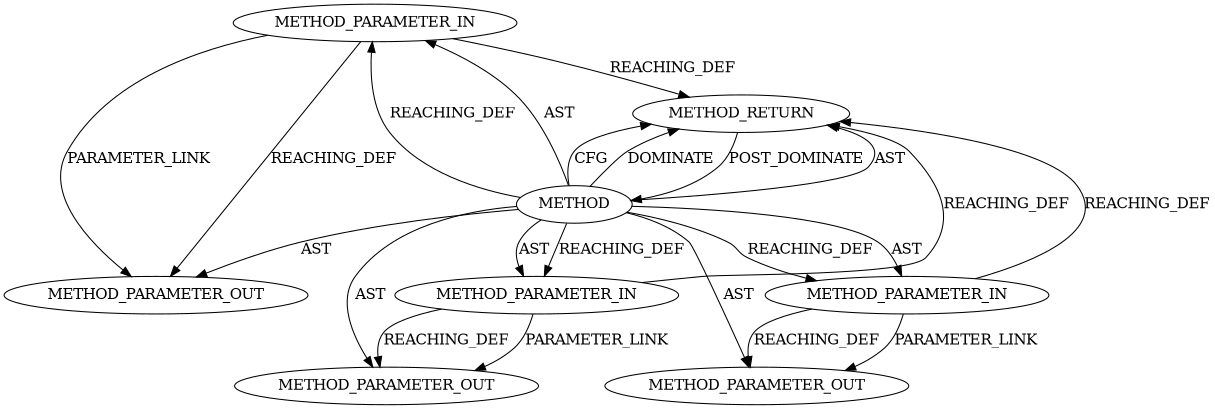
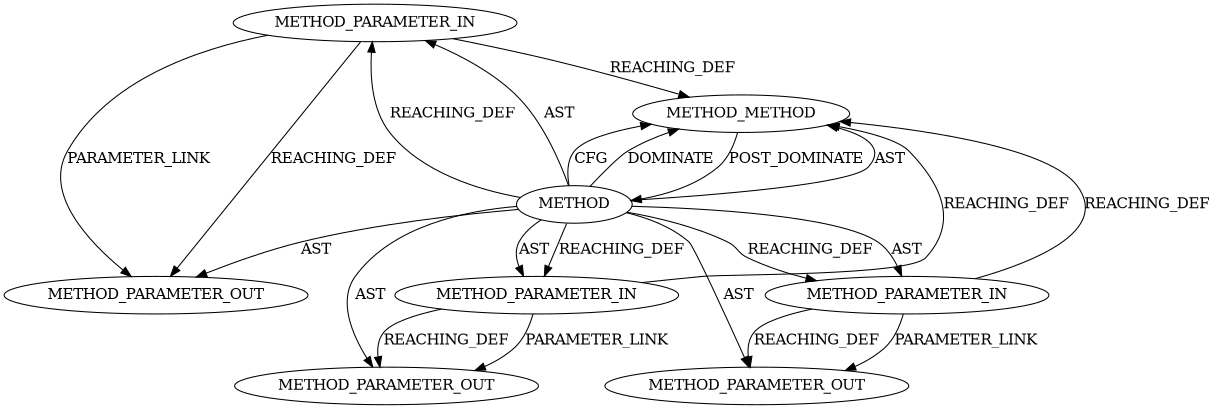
node "METHOD_RETURN": label "METHOD_RETURN" -> "METHOD_METHOD"
